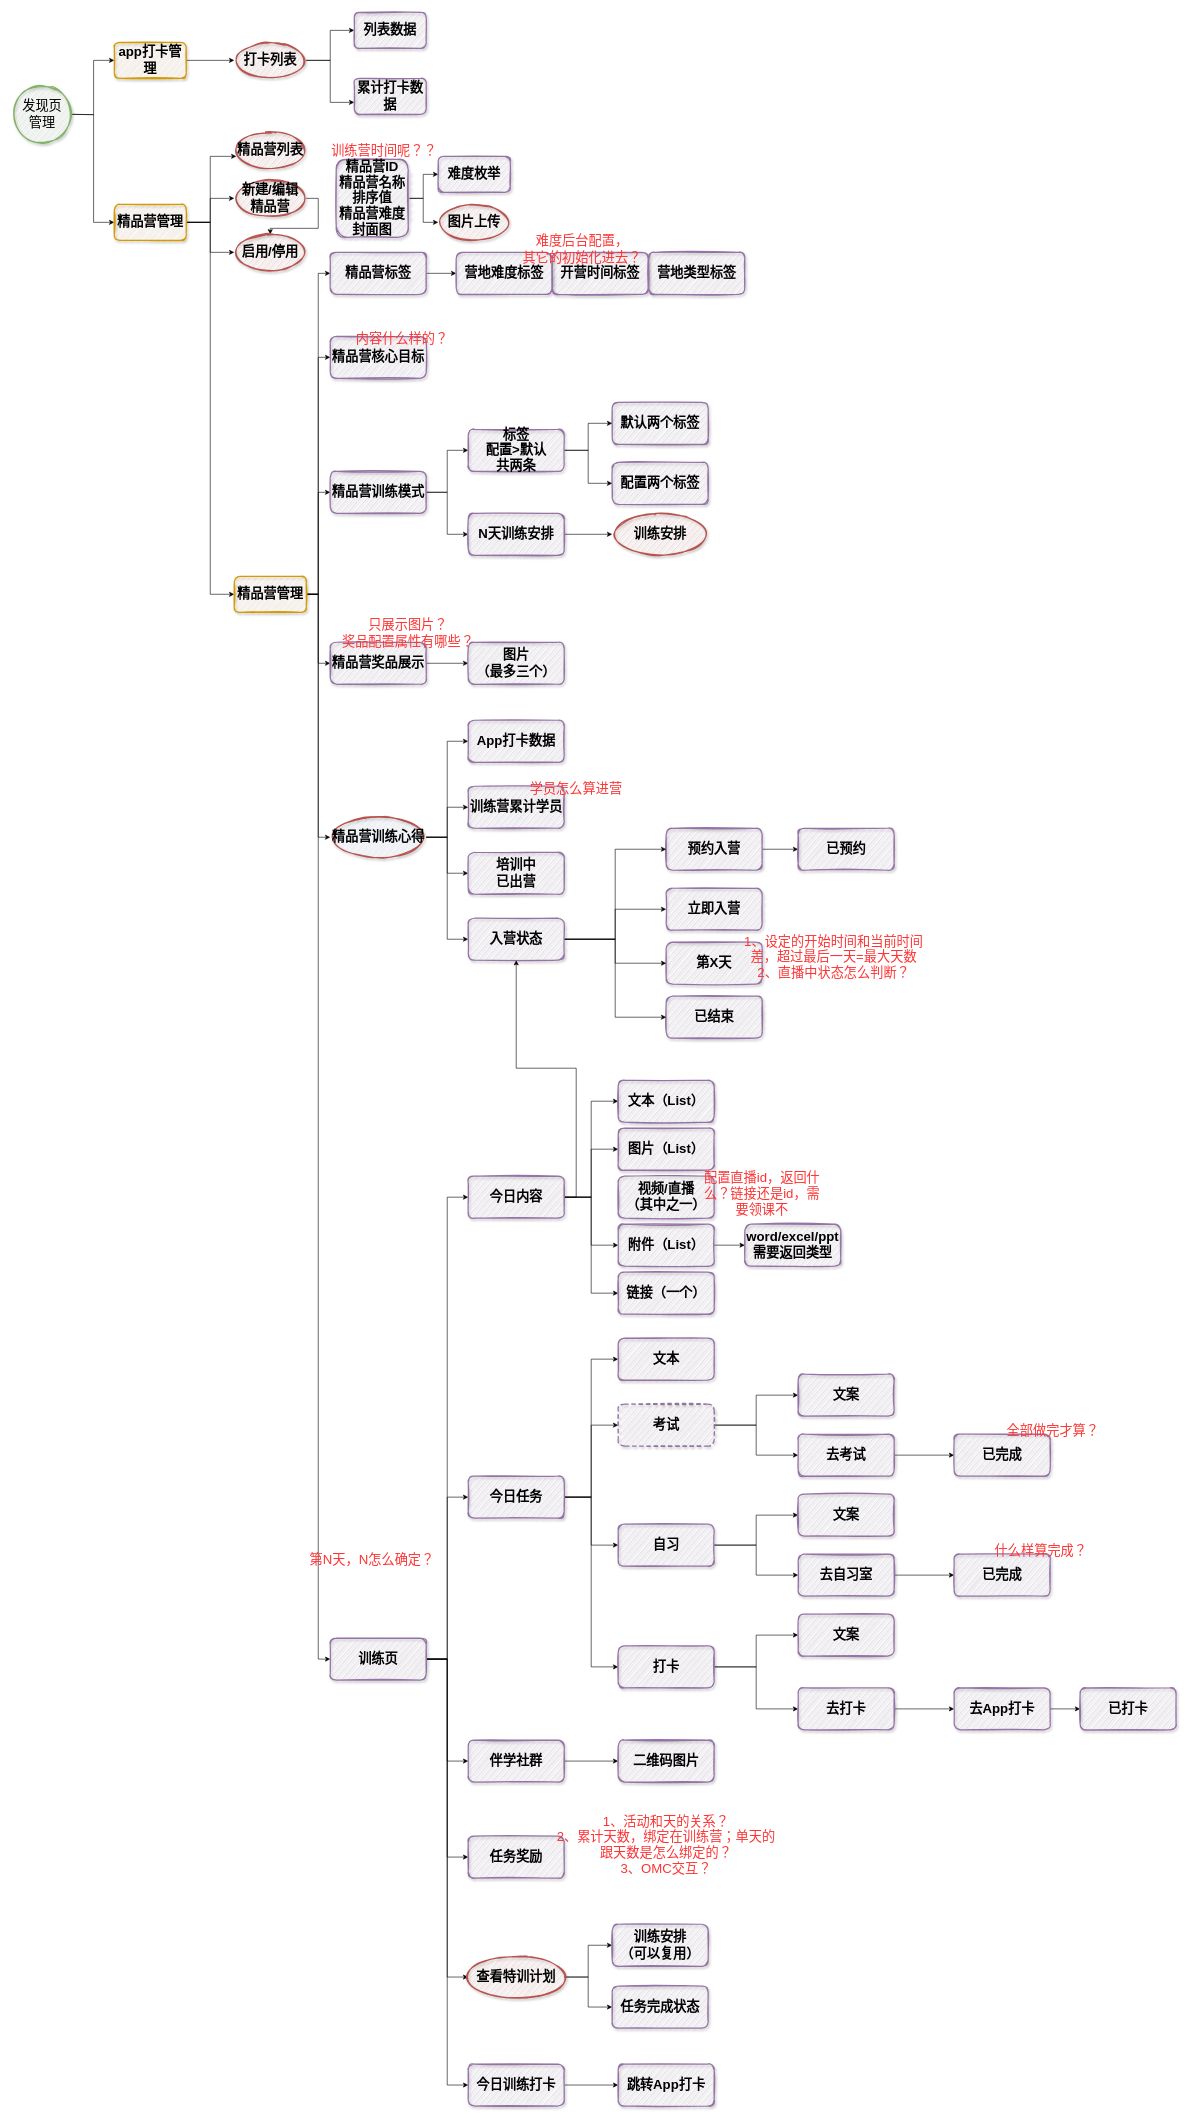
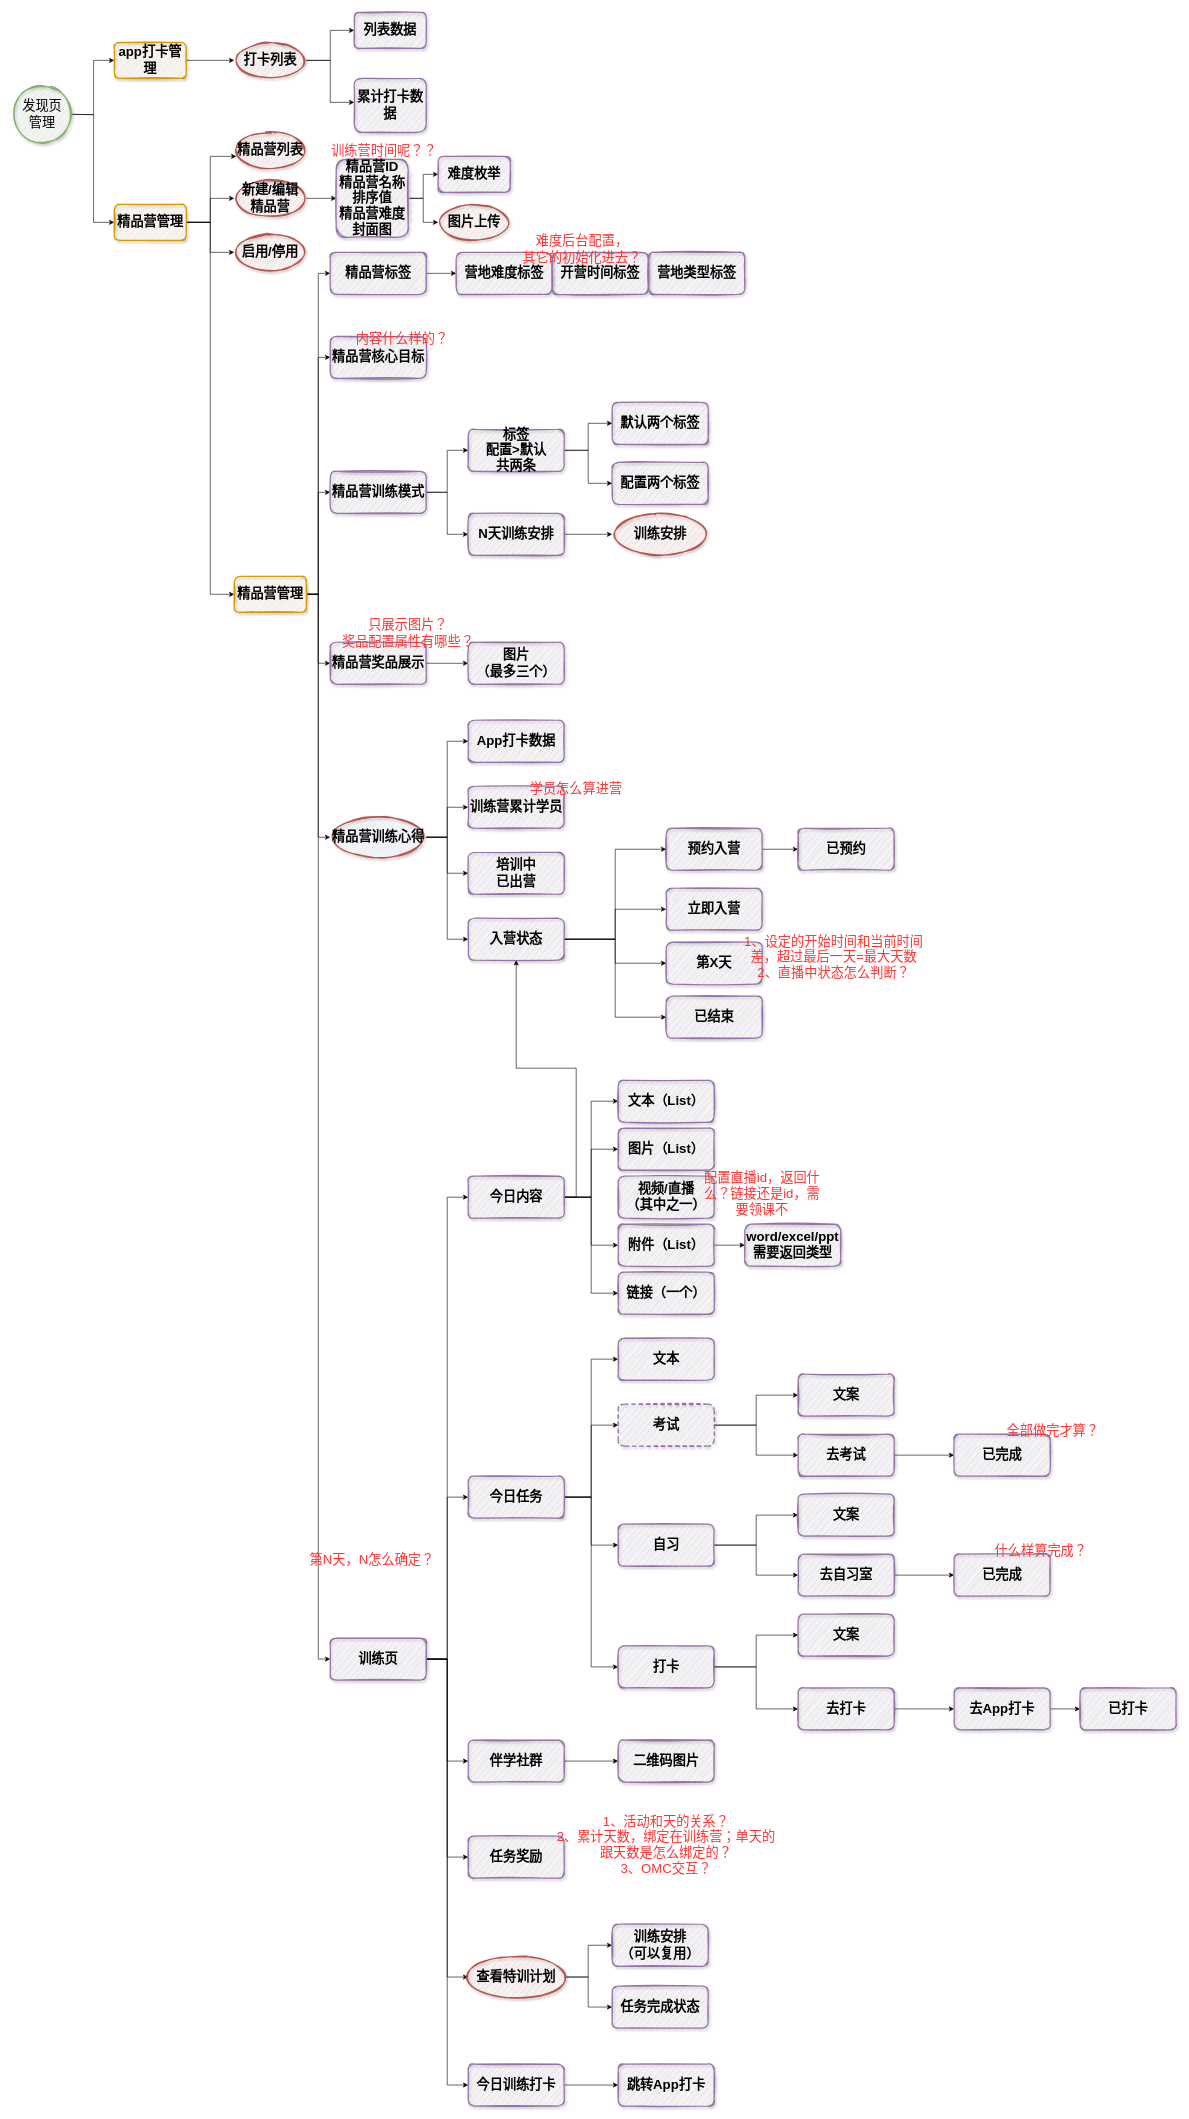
node "累计打卡数据": size 72x36 -> 72x54
edge "新建/编辑 精品营" -> "启用/停用": now "新建/编辑 精品营" -> "精品营ID 精品营名称 排序值 精品营难度 封面图"
